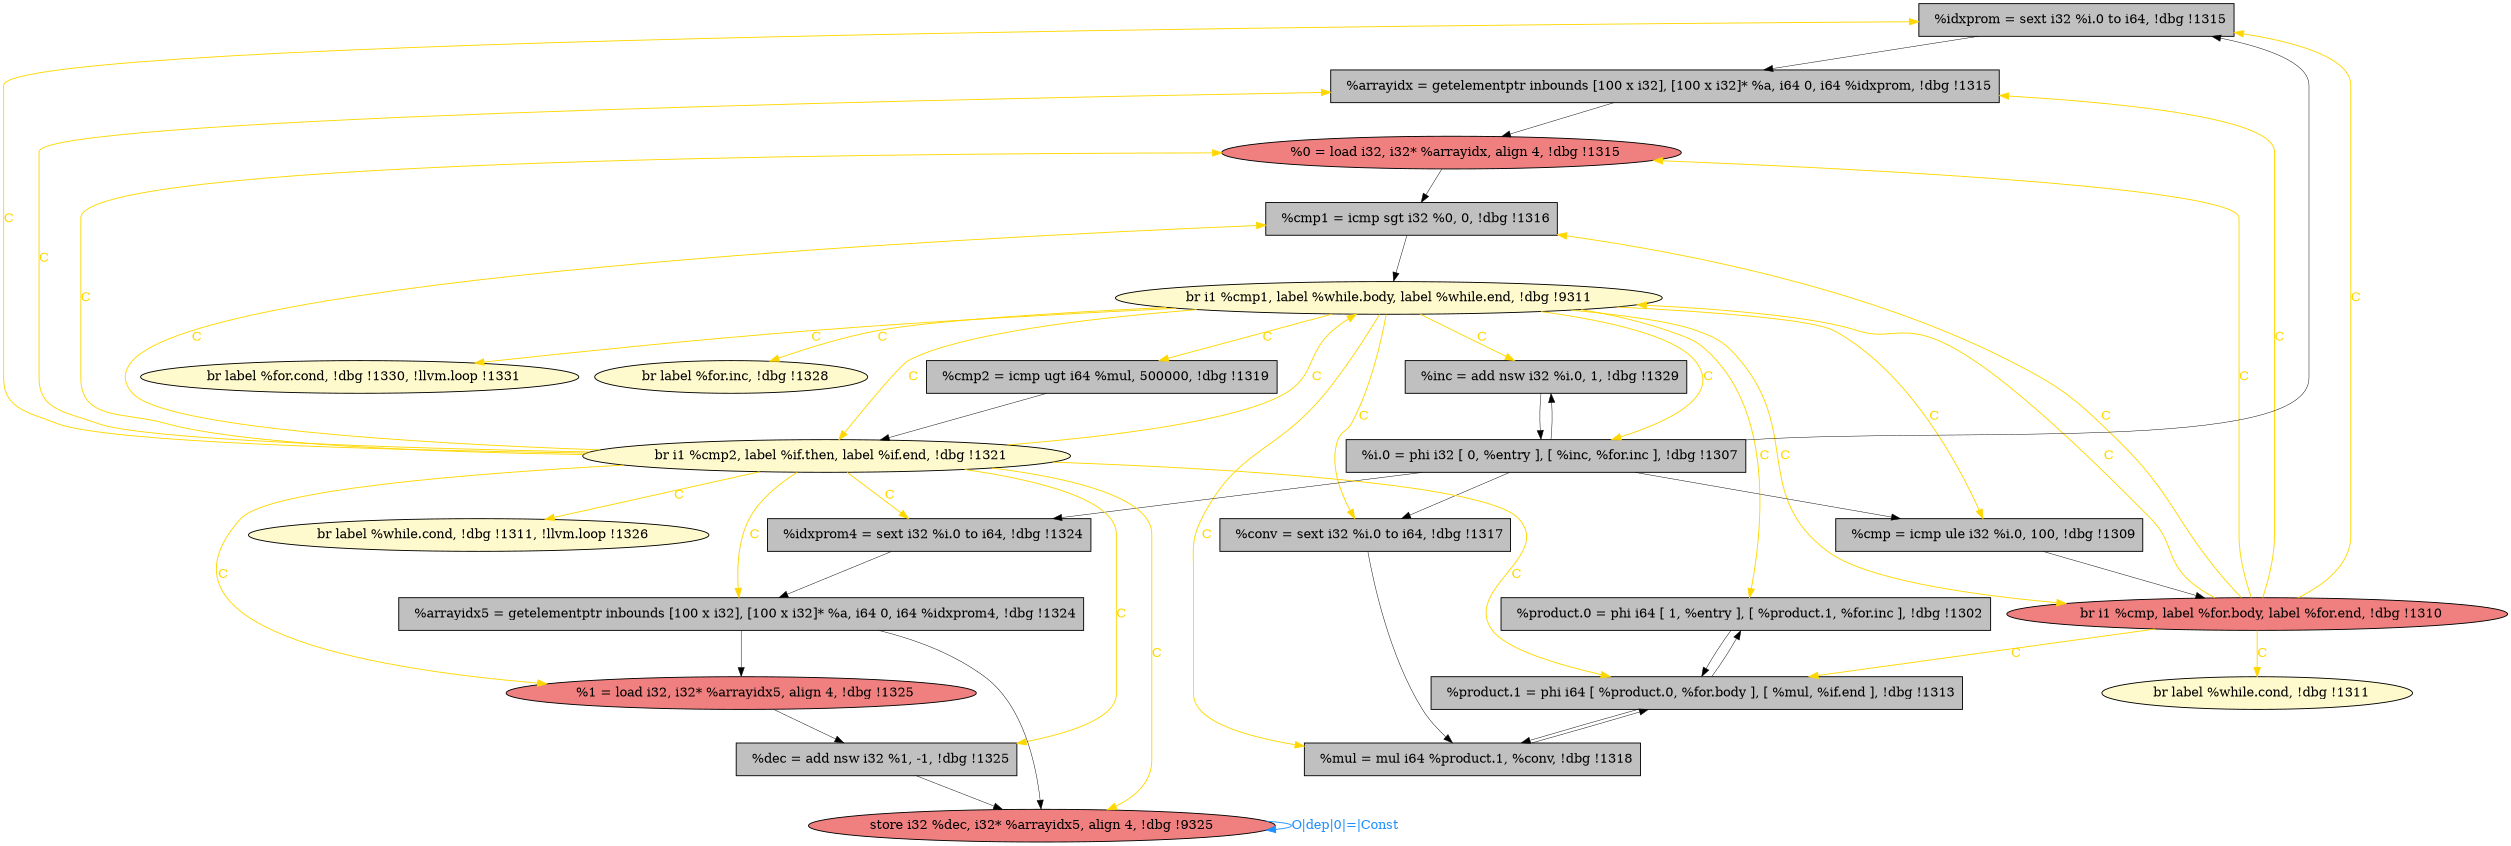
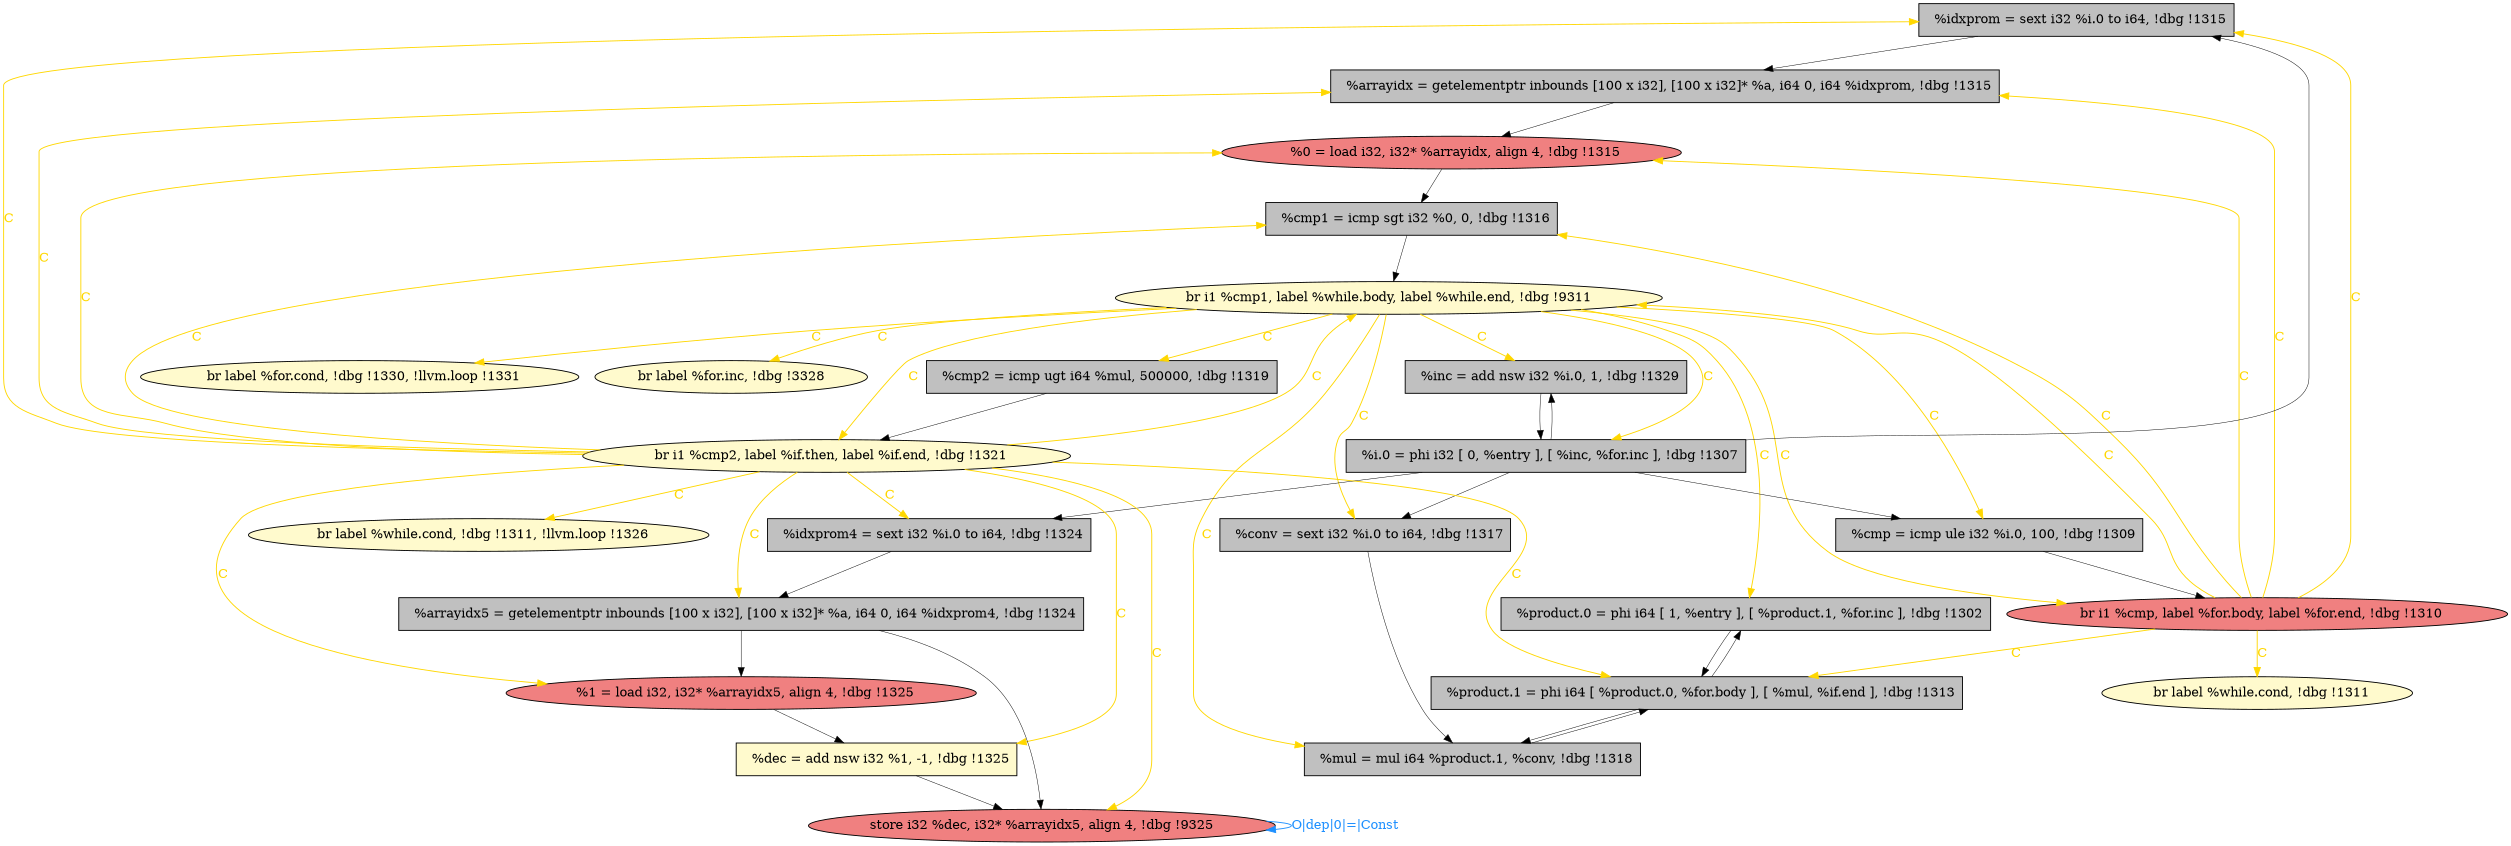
node "br label %for.inc, !dbg !1328": label "br label %for.inc, !dbg !1328" -> "br label %for.inc, !dbg !3328"
node "%dec = add nsw i32 %1, -1, !dbg !1325": fillcolor grey -> lemonchiffon
